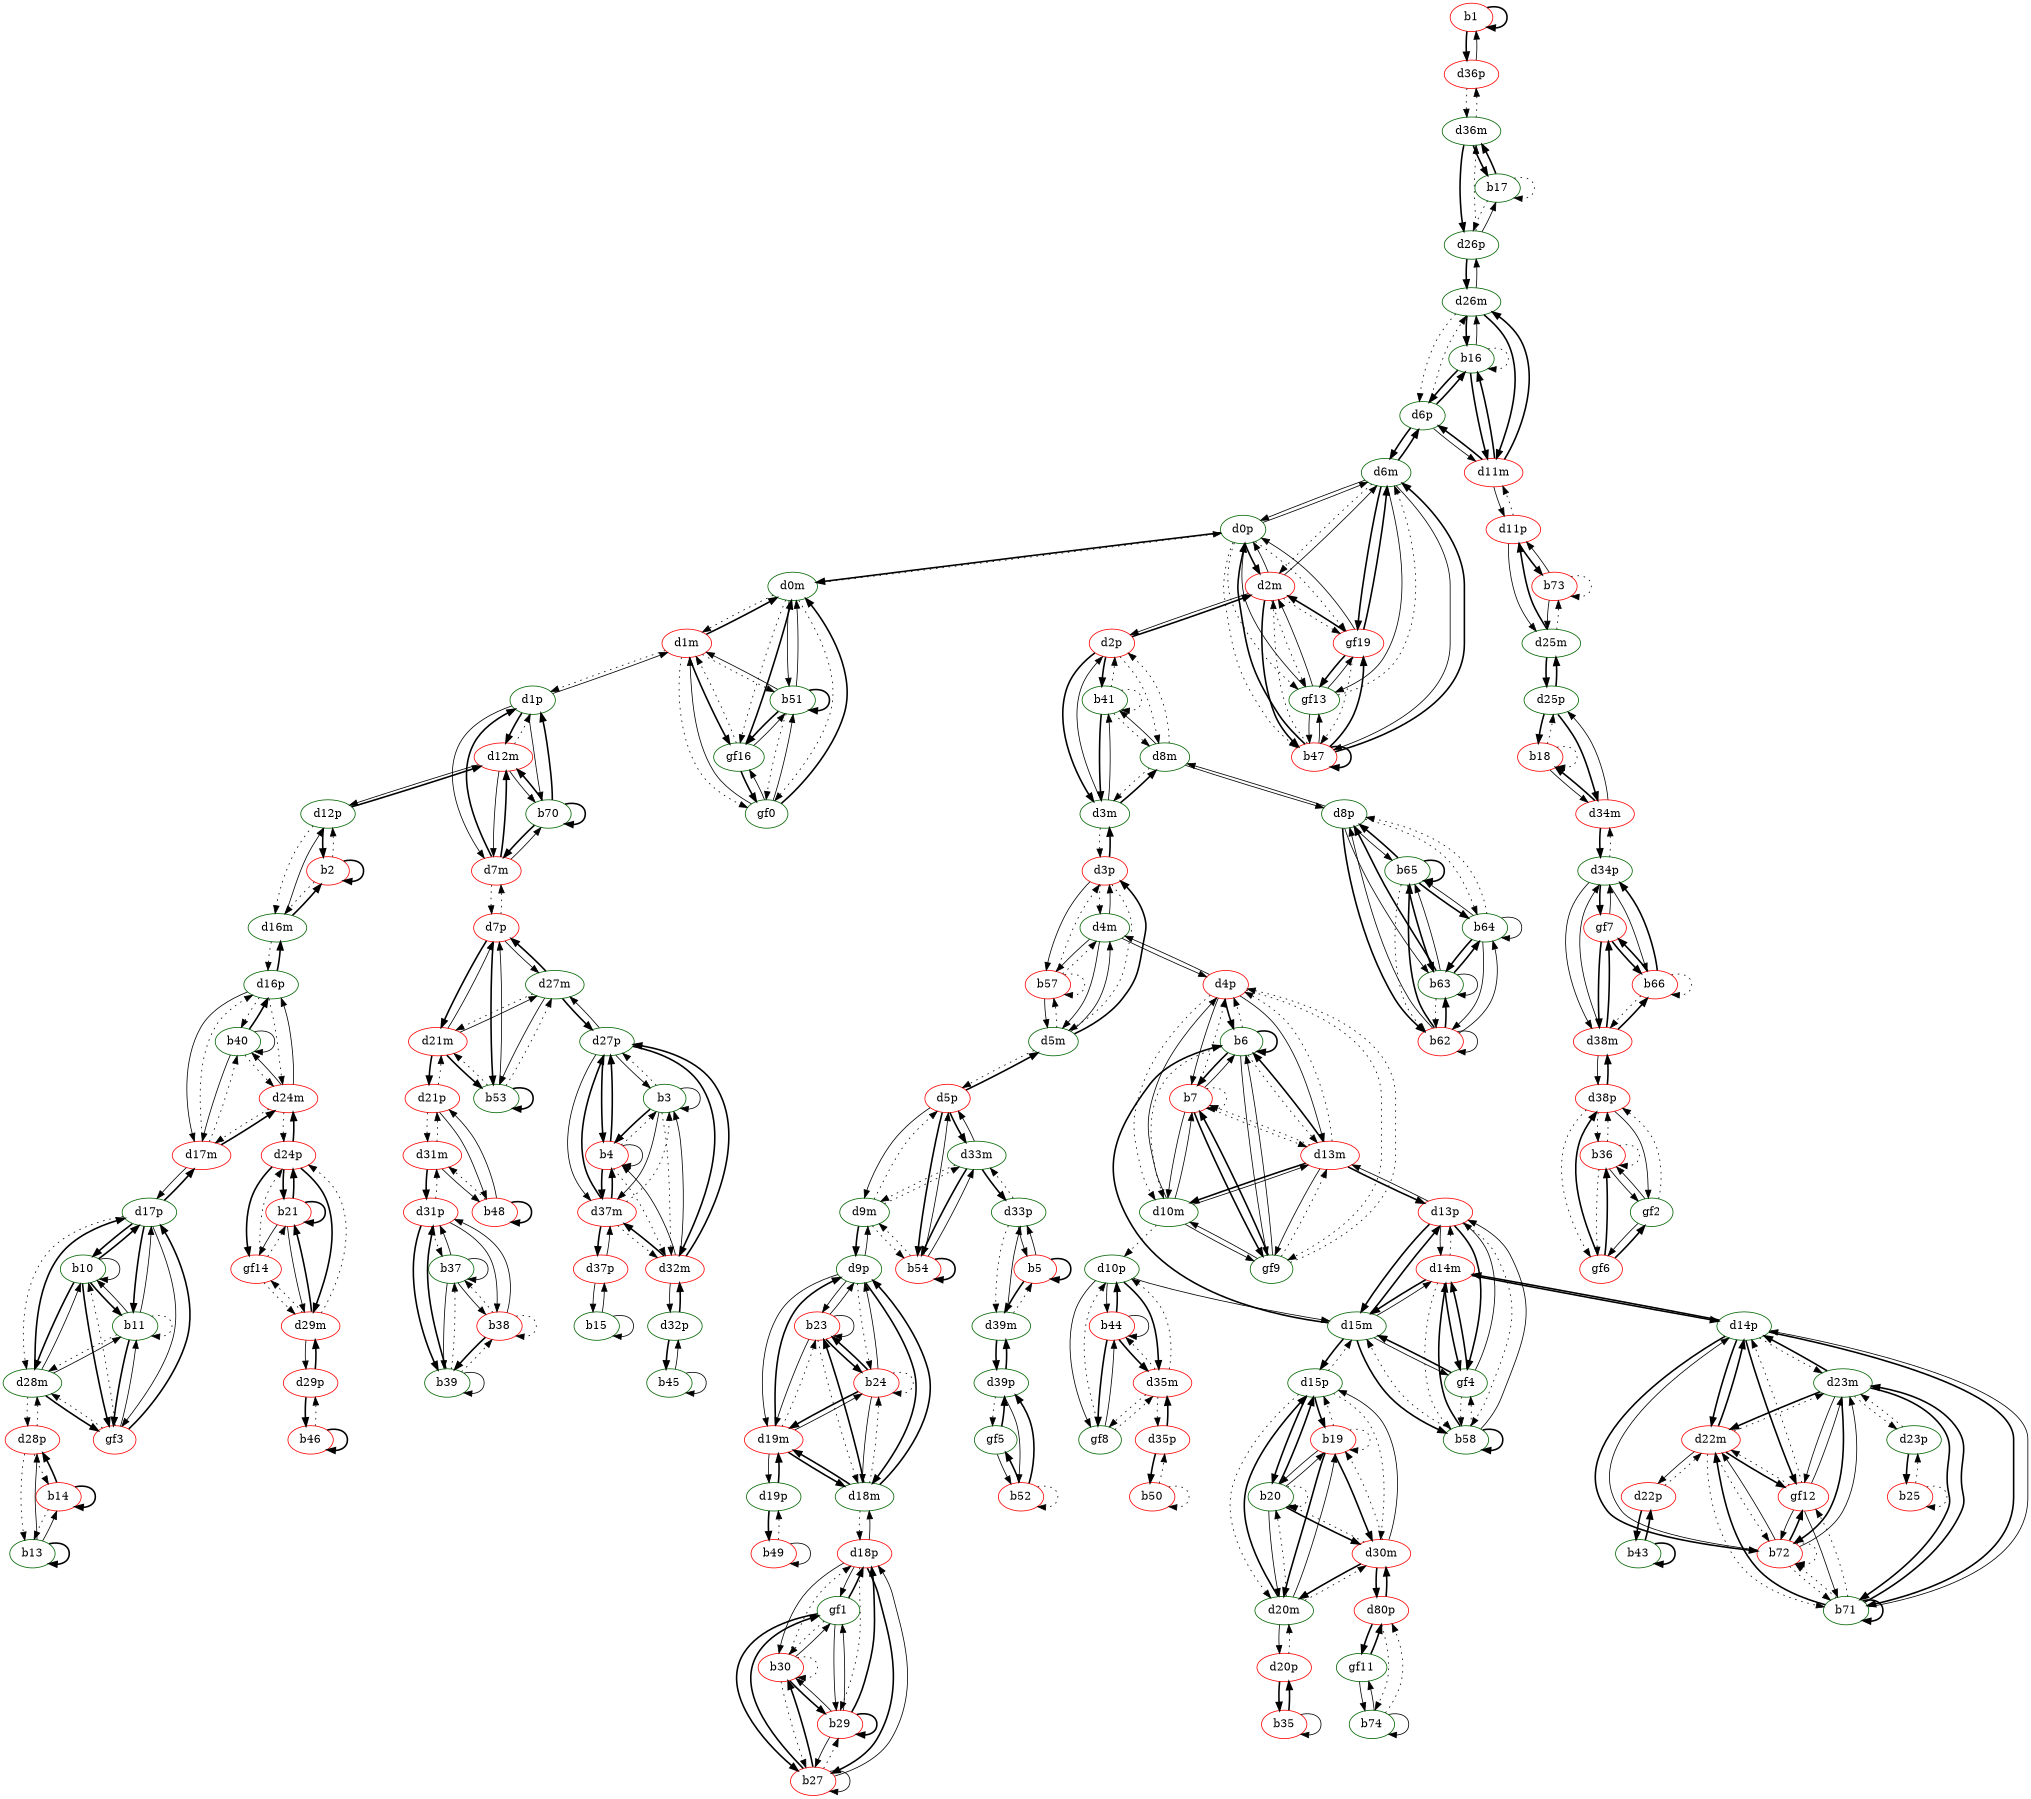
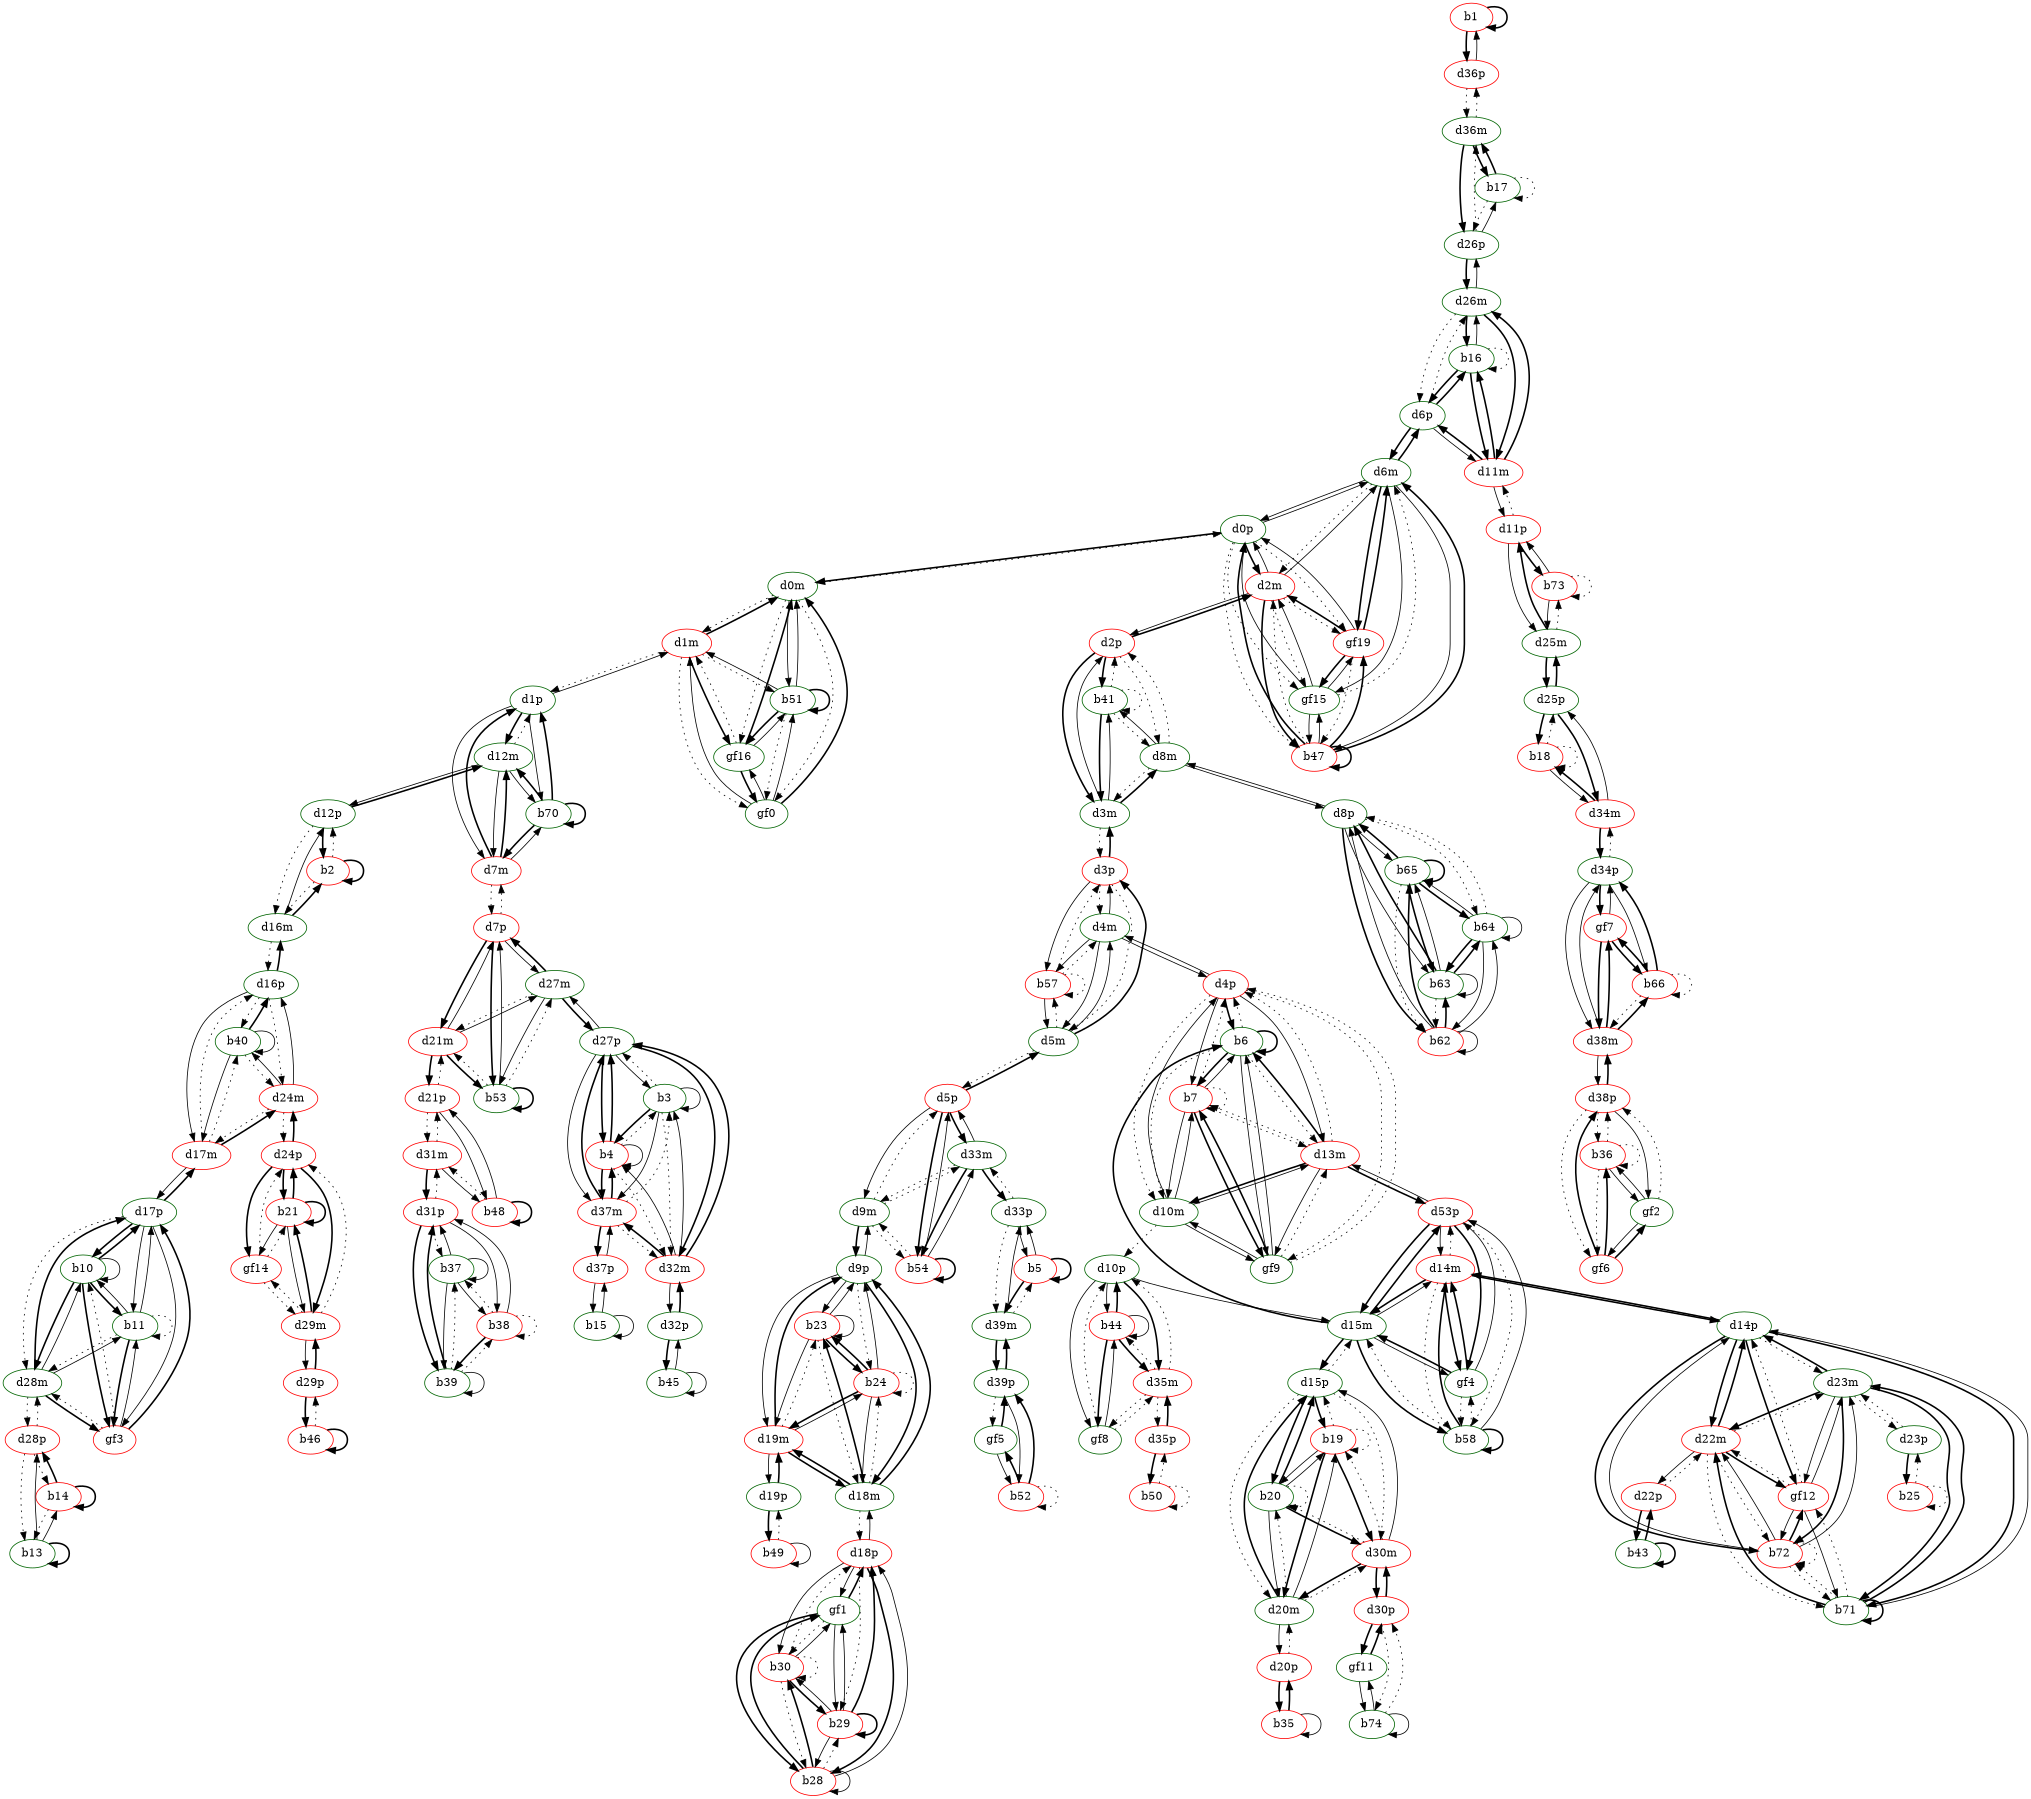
node "gf13": label "gf13" -> "gf15"
node "d12m": color red -> darkgreen
node "d13p": label "d13p" -> "d53p"
edge "d17p" -> "b11": style bold -> solid
node "d80p": label "d80p" -> "d30p"
node "b27": label "b27" -> "b28"
